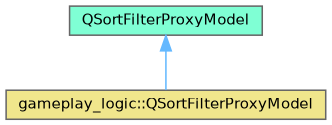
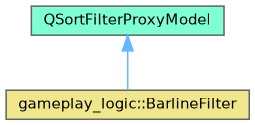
node "gameplay_logic::QSortFilterProxyModel": label "gameplay_logic::QSortFilterProxyModel" -> "gameplay_logic::BarlineFilter"
